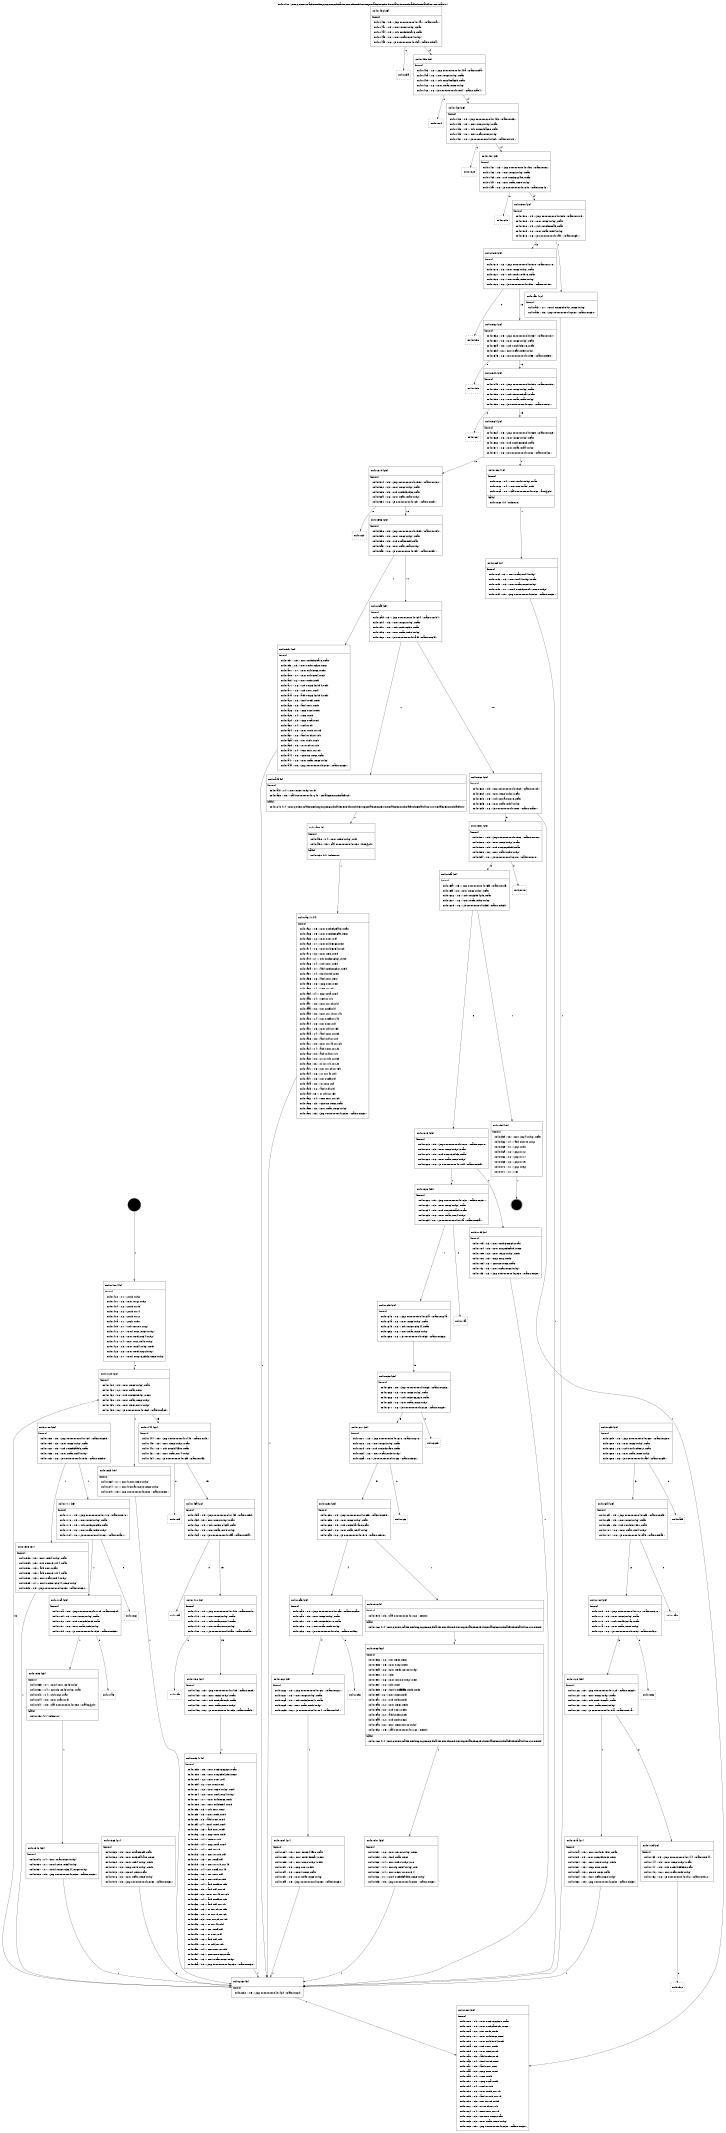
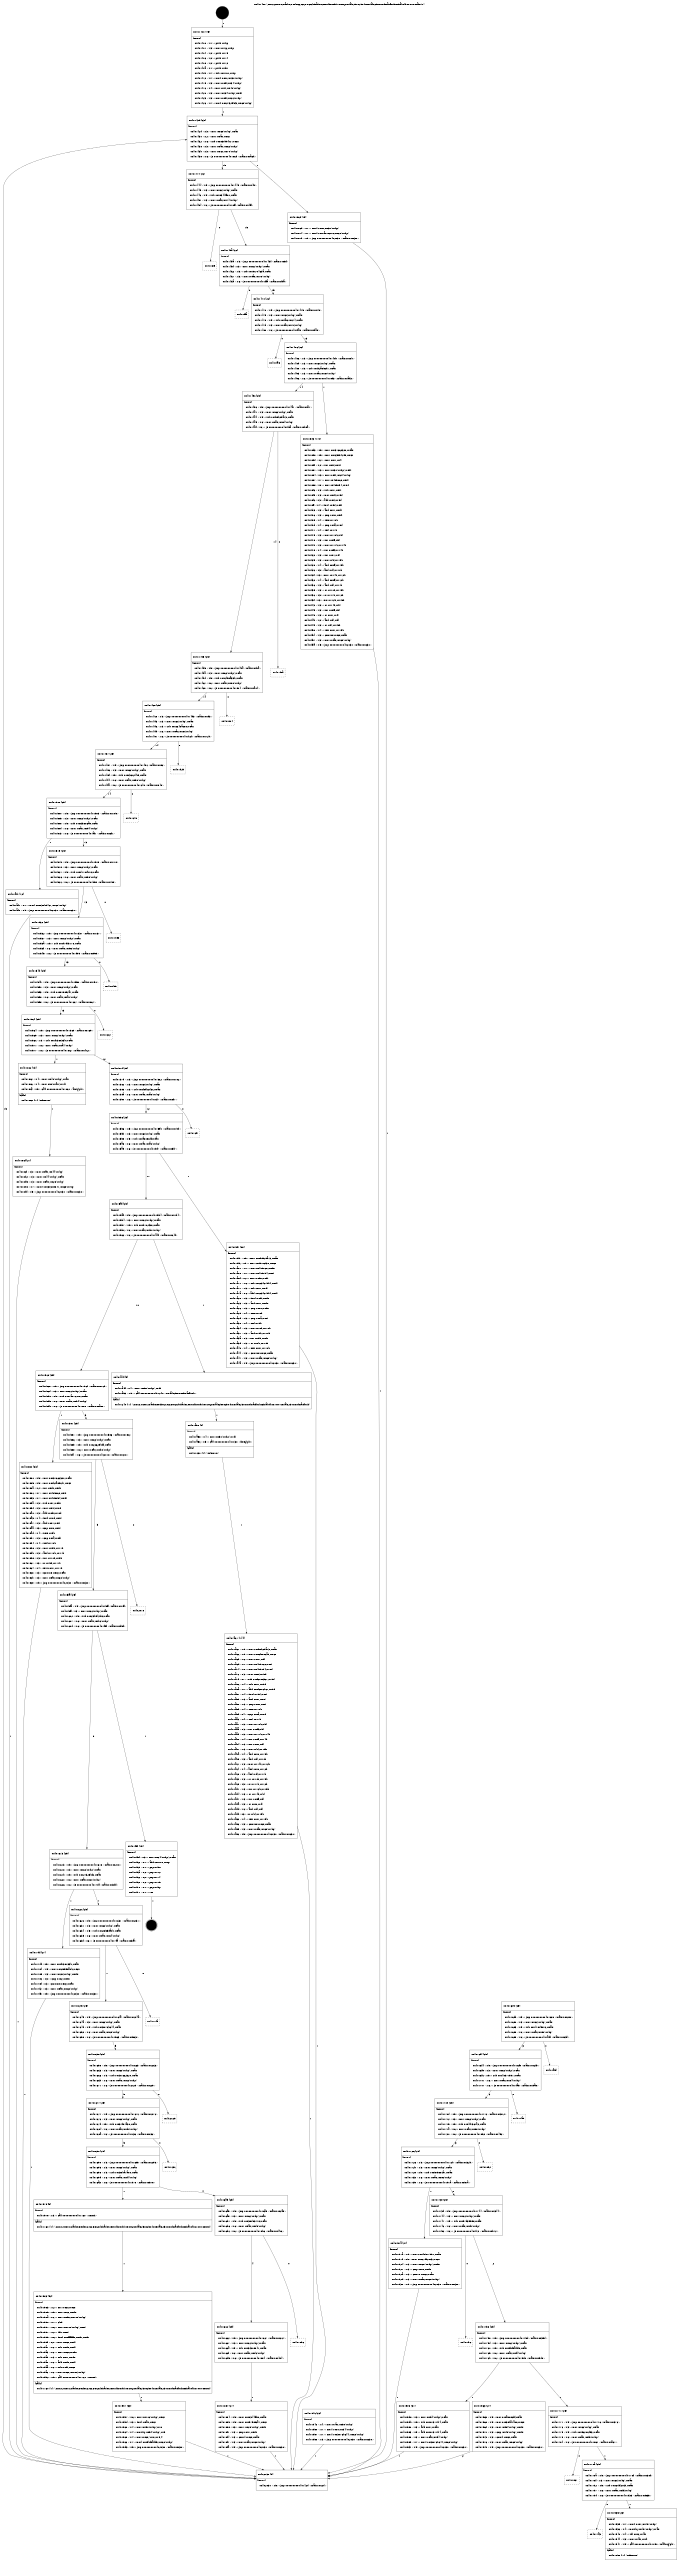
edge "0x401486 [22]" -> "0x40149c [25]": added, label "14"
edge "0x401935 [23]" -> "0x40194c [23]": removed, label "1"
edge "0x402030 [5]" -> "0x401e80 [83]": reversed
edge "0x40173f [25]" -> "0x401758 [25]": added, label "2"
